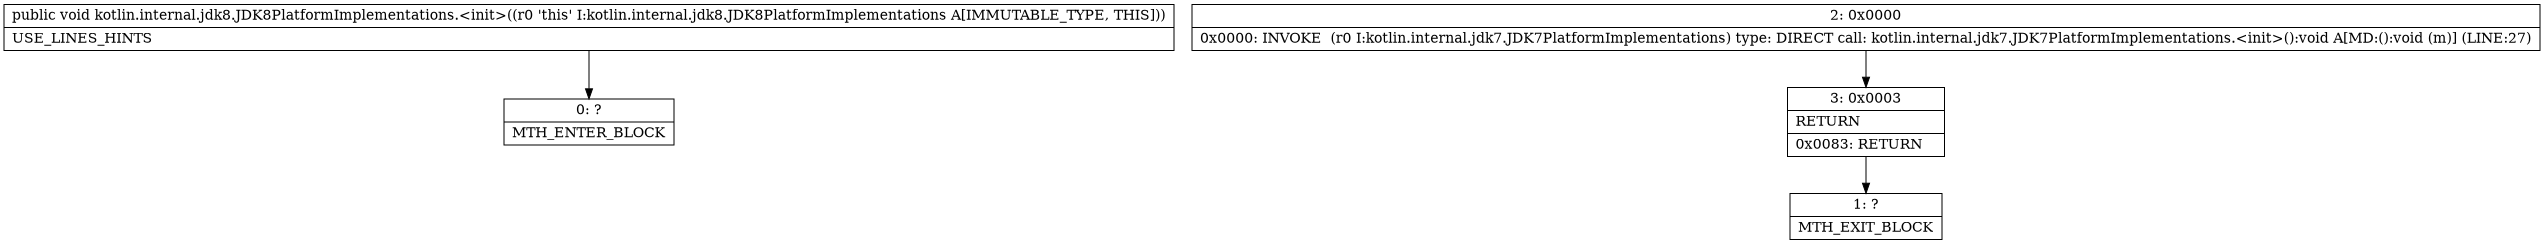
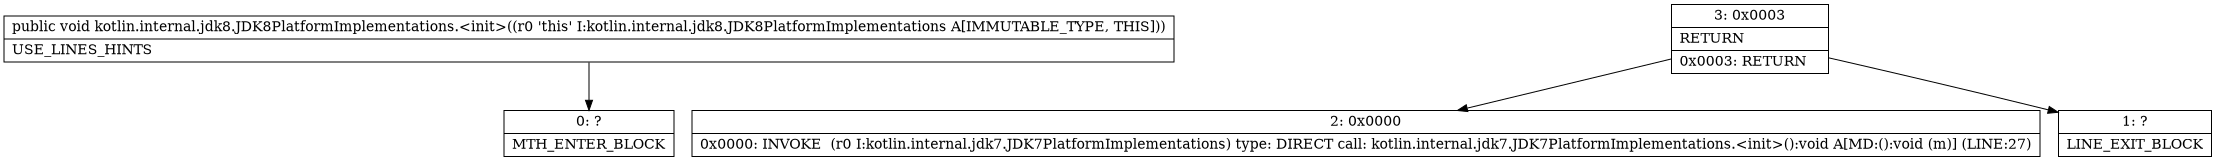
edge "2: 0x0000" -> "3: 0x0003": reversed
node "3: 0x0003": text "0x0083: RETURN" -> "0x0003: RETURN"
node "1: ?": text "MTH_EXIT_BLOCK" -> "LINE_EXIT_BLOCK"
